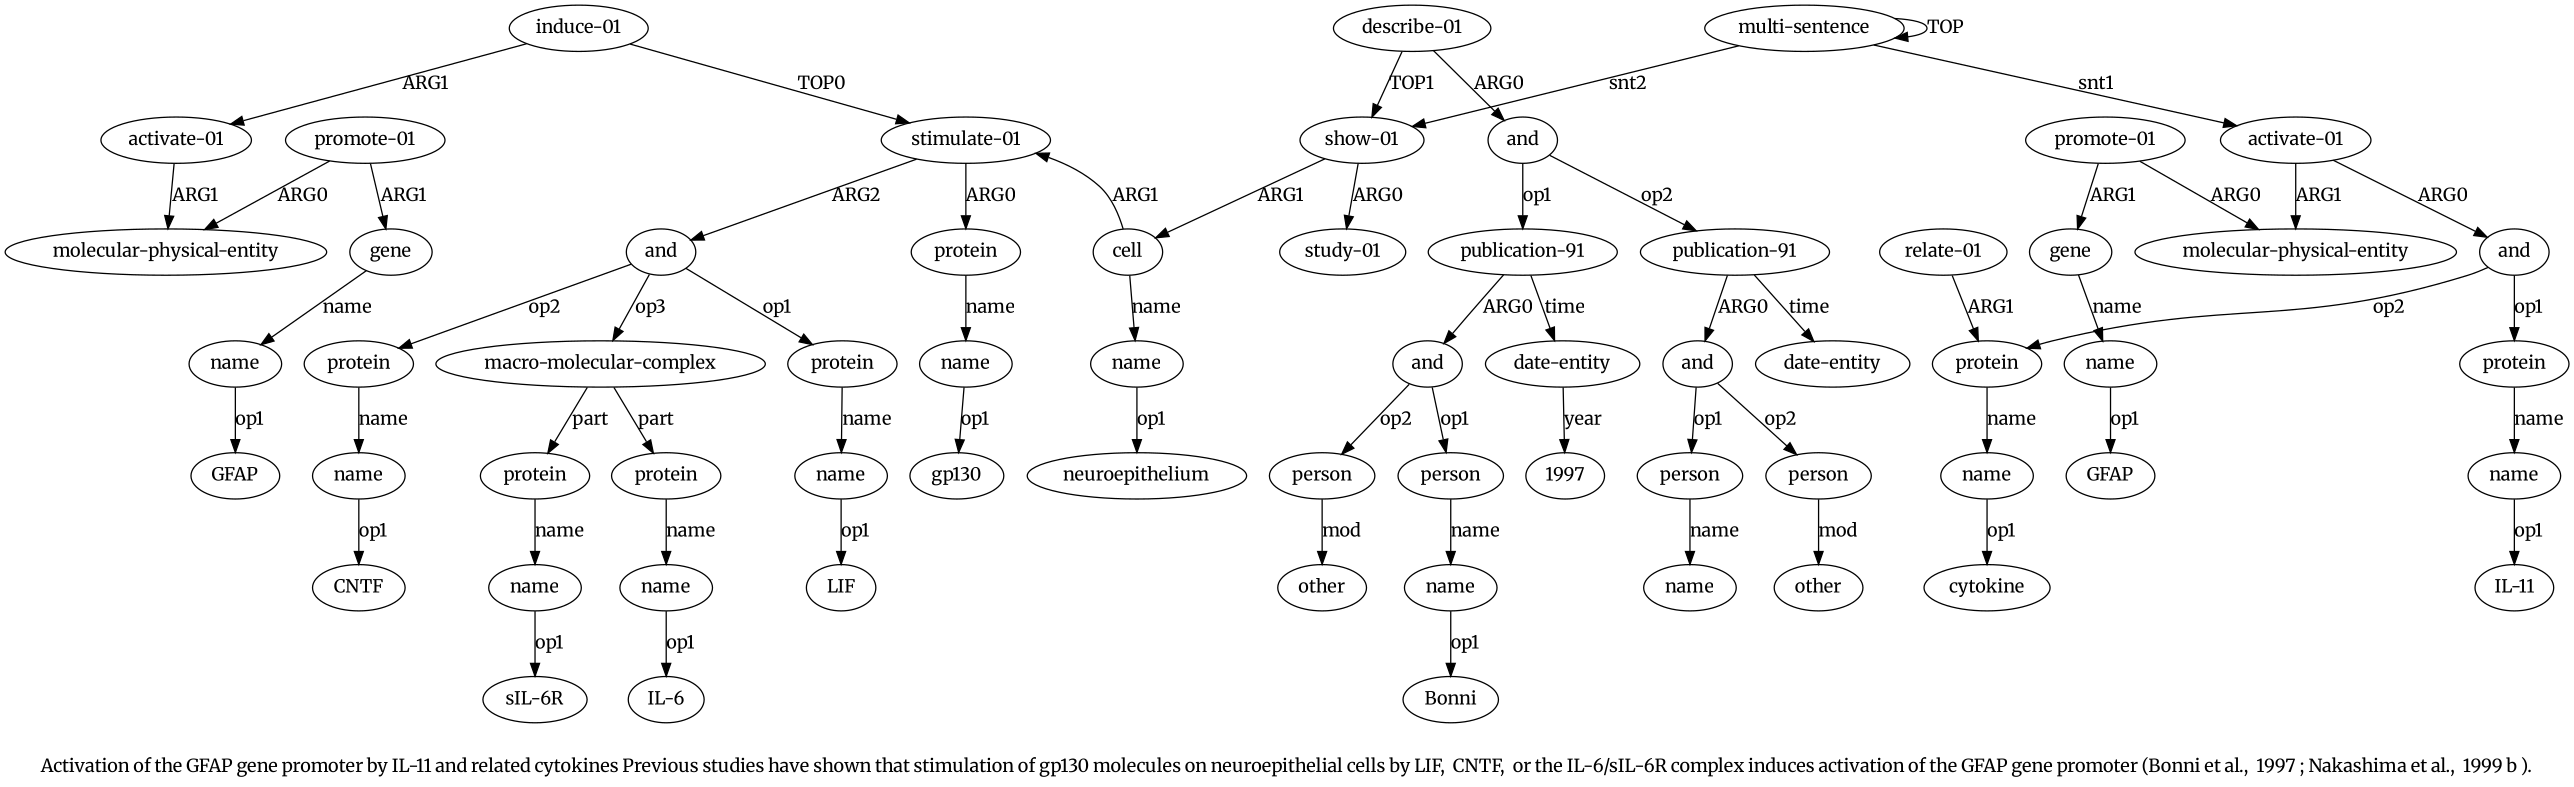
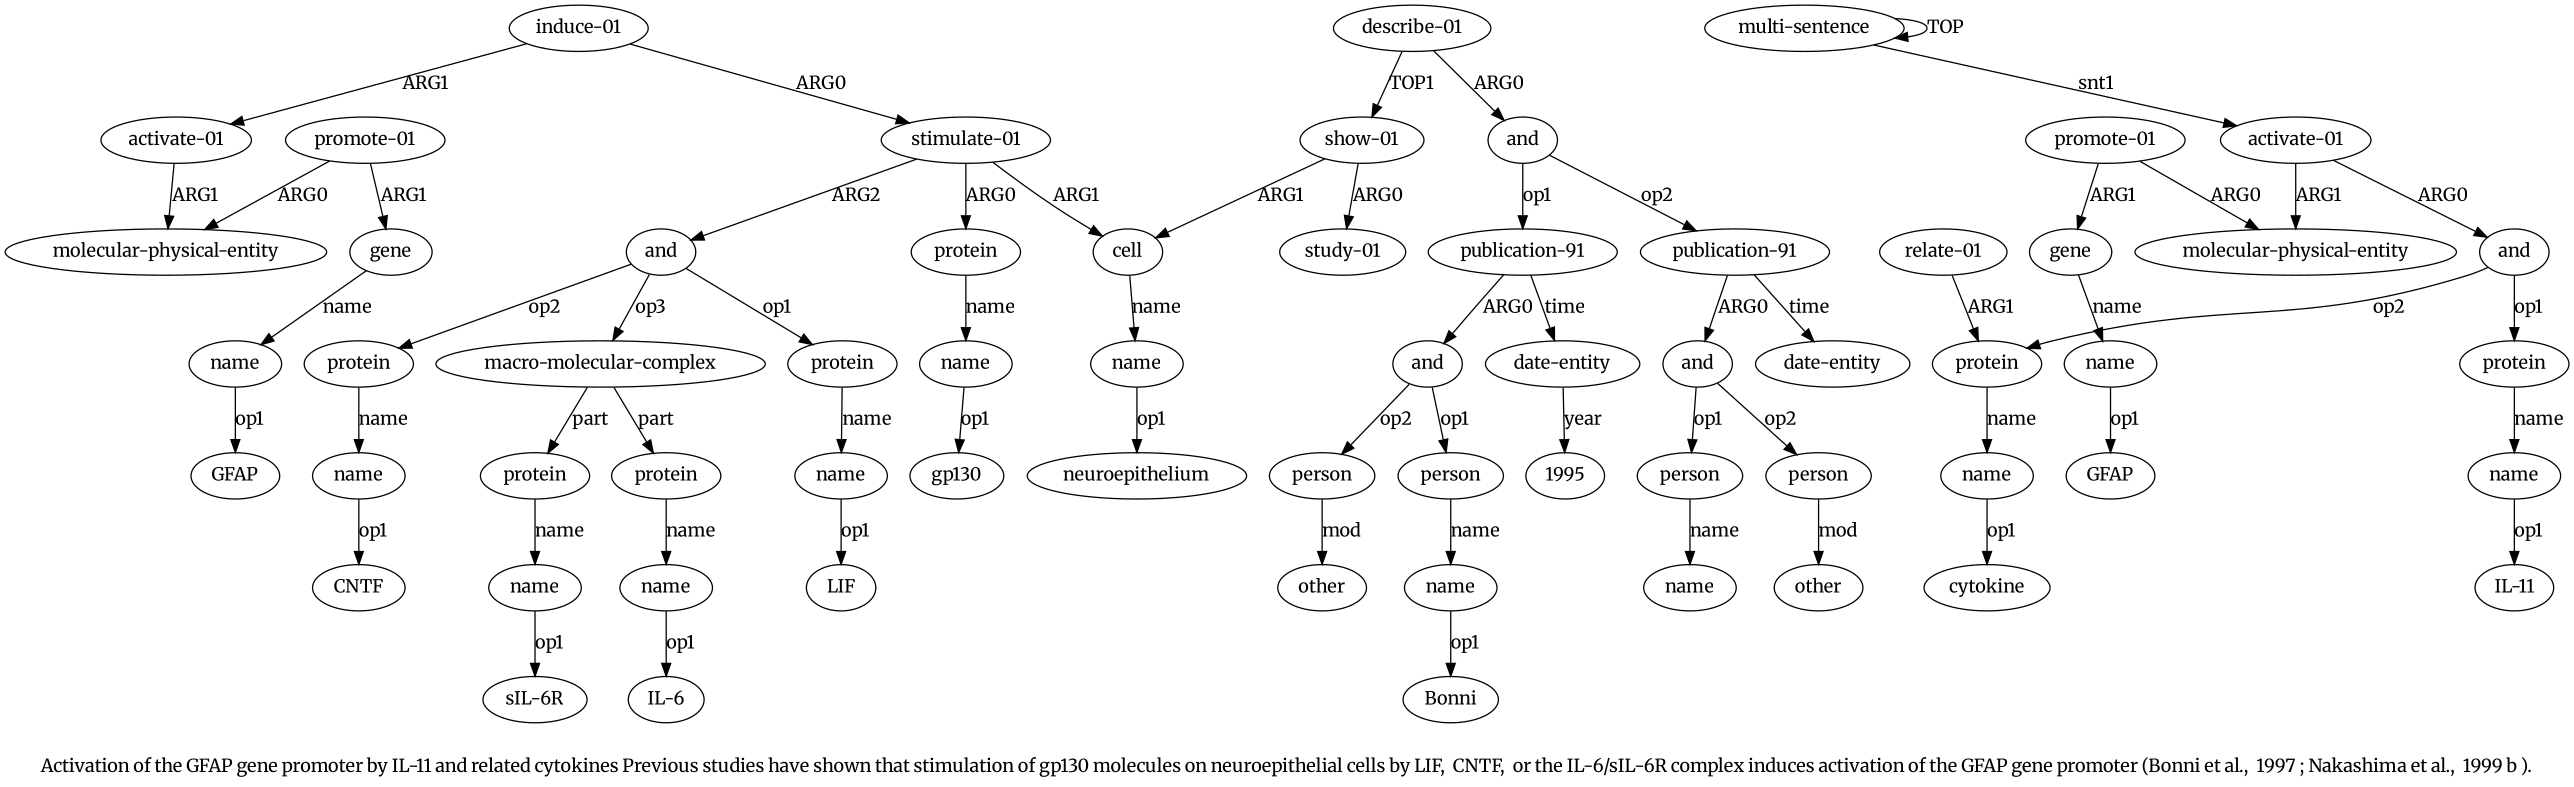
edge "induce-01" -> "stimulate-01": label "TOP0" -> "ARG0"
edge "multi-sentence" -> "show-01": removed, label "snt2"
edge "cell" -> "stimulate-01": reversed
node "1997": label "1997" -> "1995"
